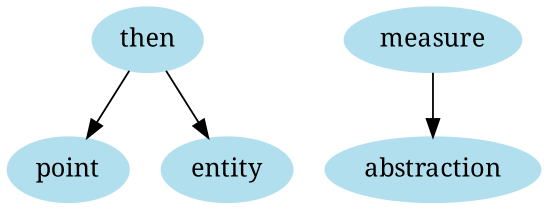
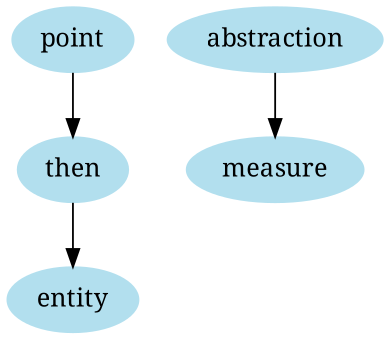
edge "measure" -> "abstraction": reversed
edge "then" -> "point": reversed
